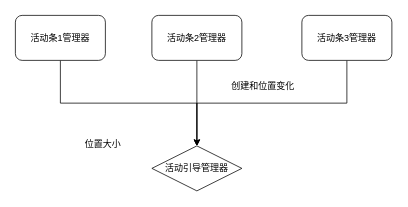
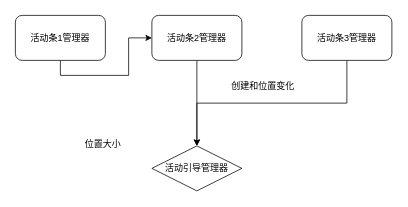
edge "活动条1管理器" -> "活动引导管理器": now "活动条1管理器" -> "活动条2管理器"
